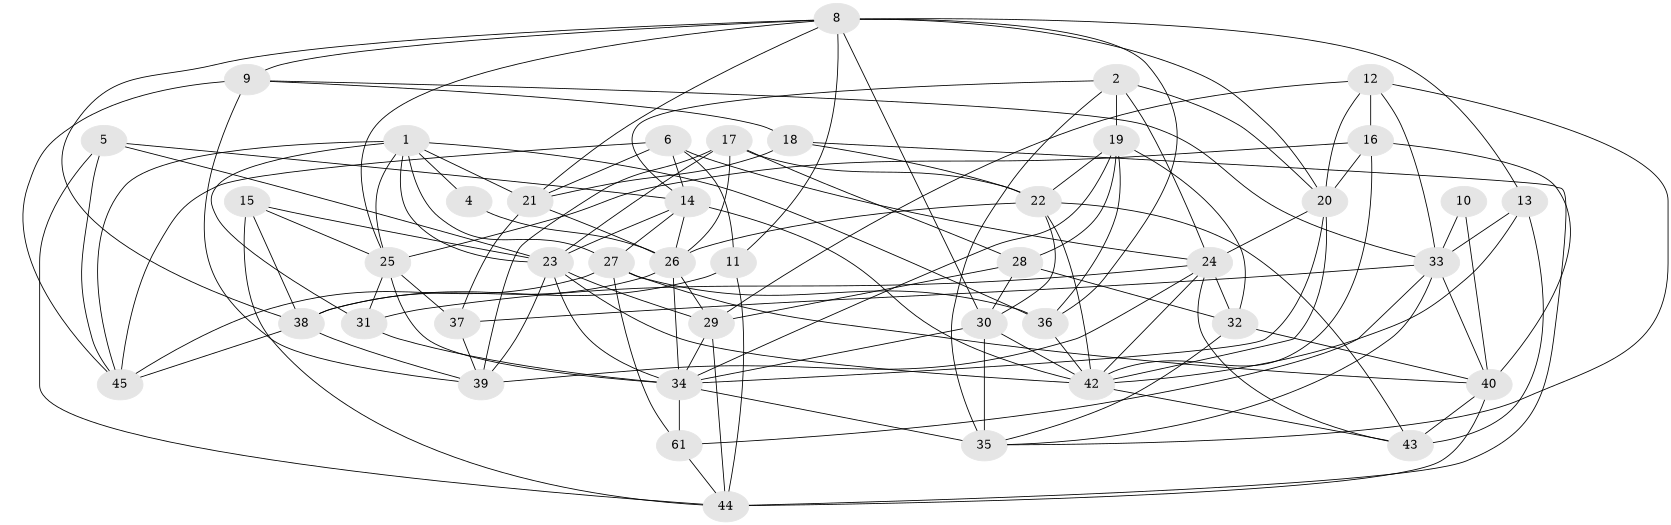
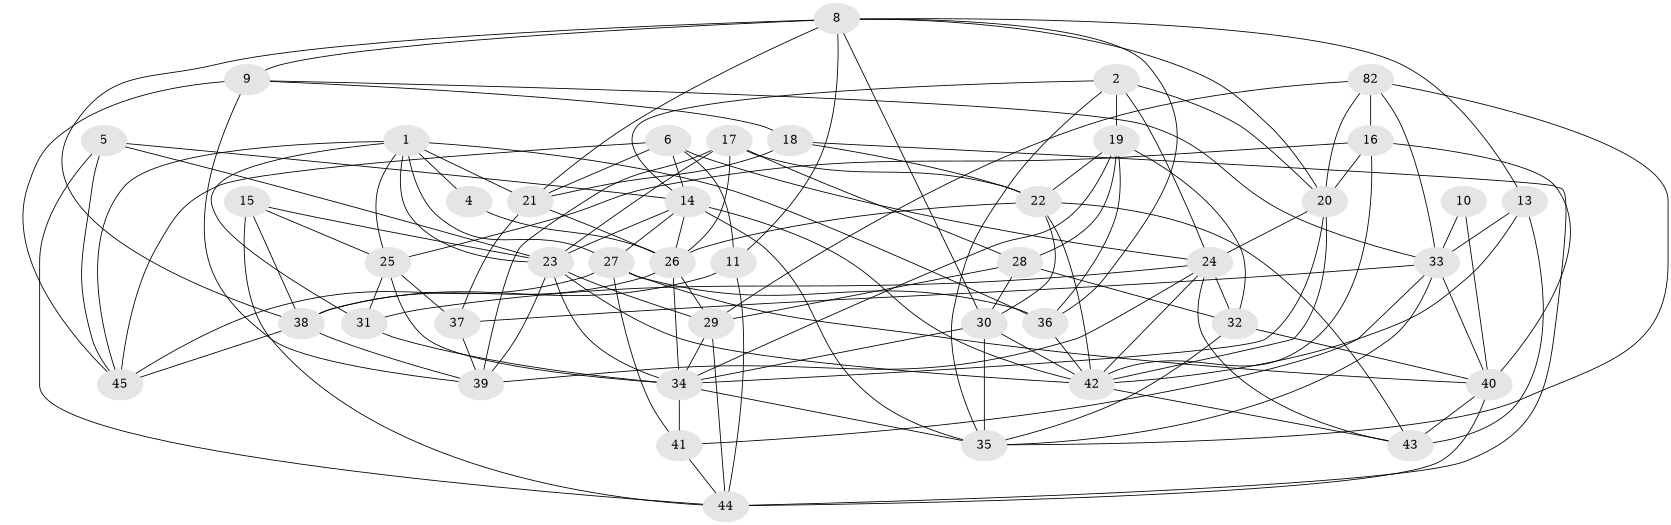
edge "8" -- "25": removed
node "12": label "12" -> "82"
edge "14" -- "35": added
node "61": label "61" -> "41"
